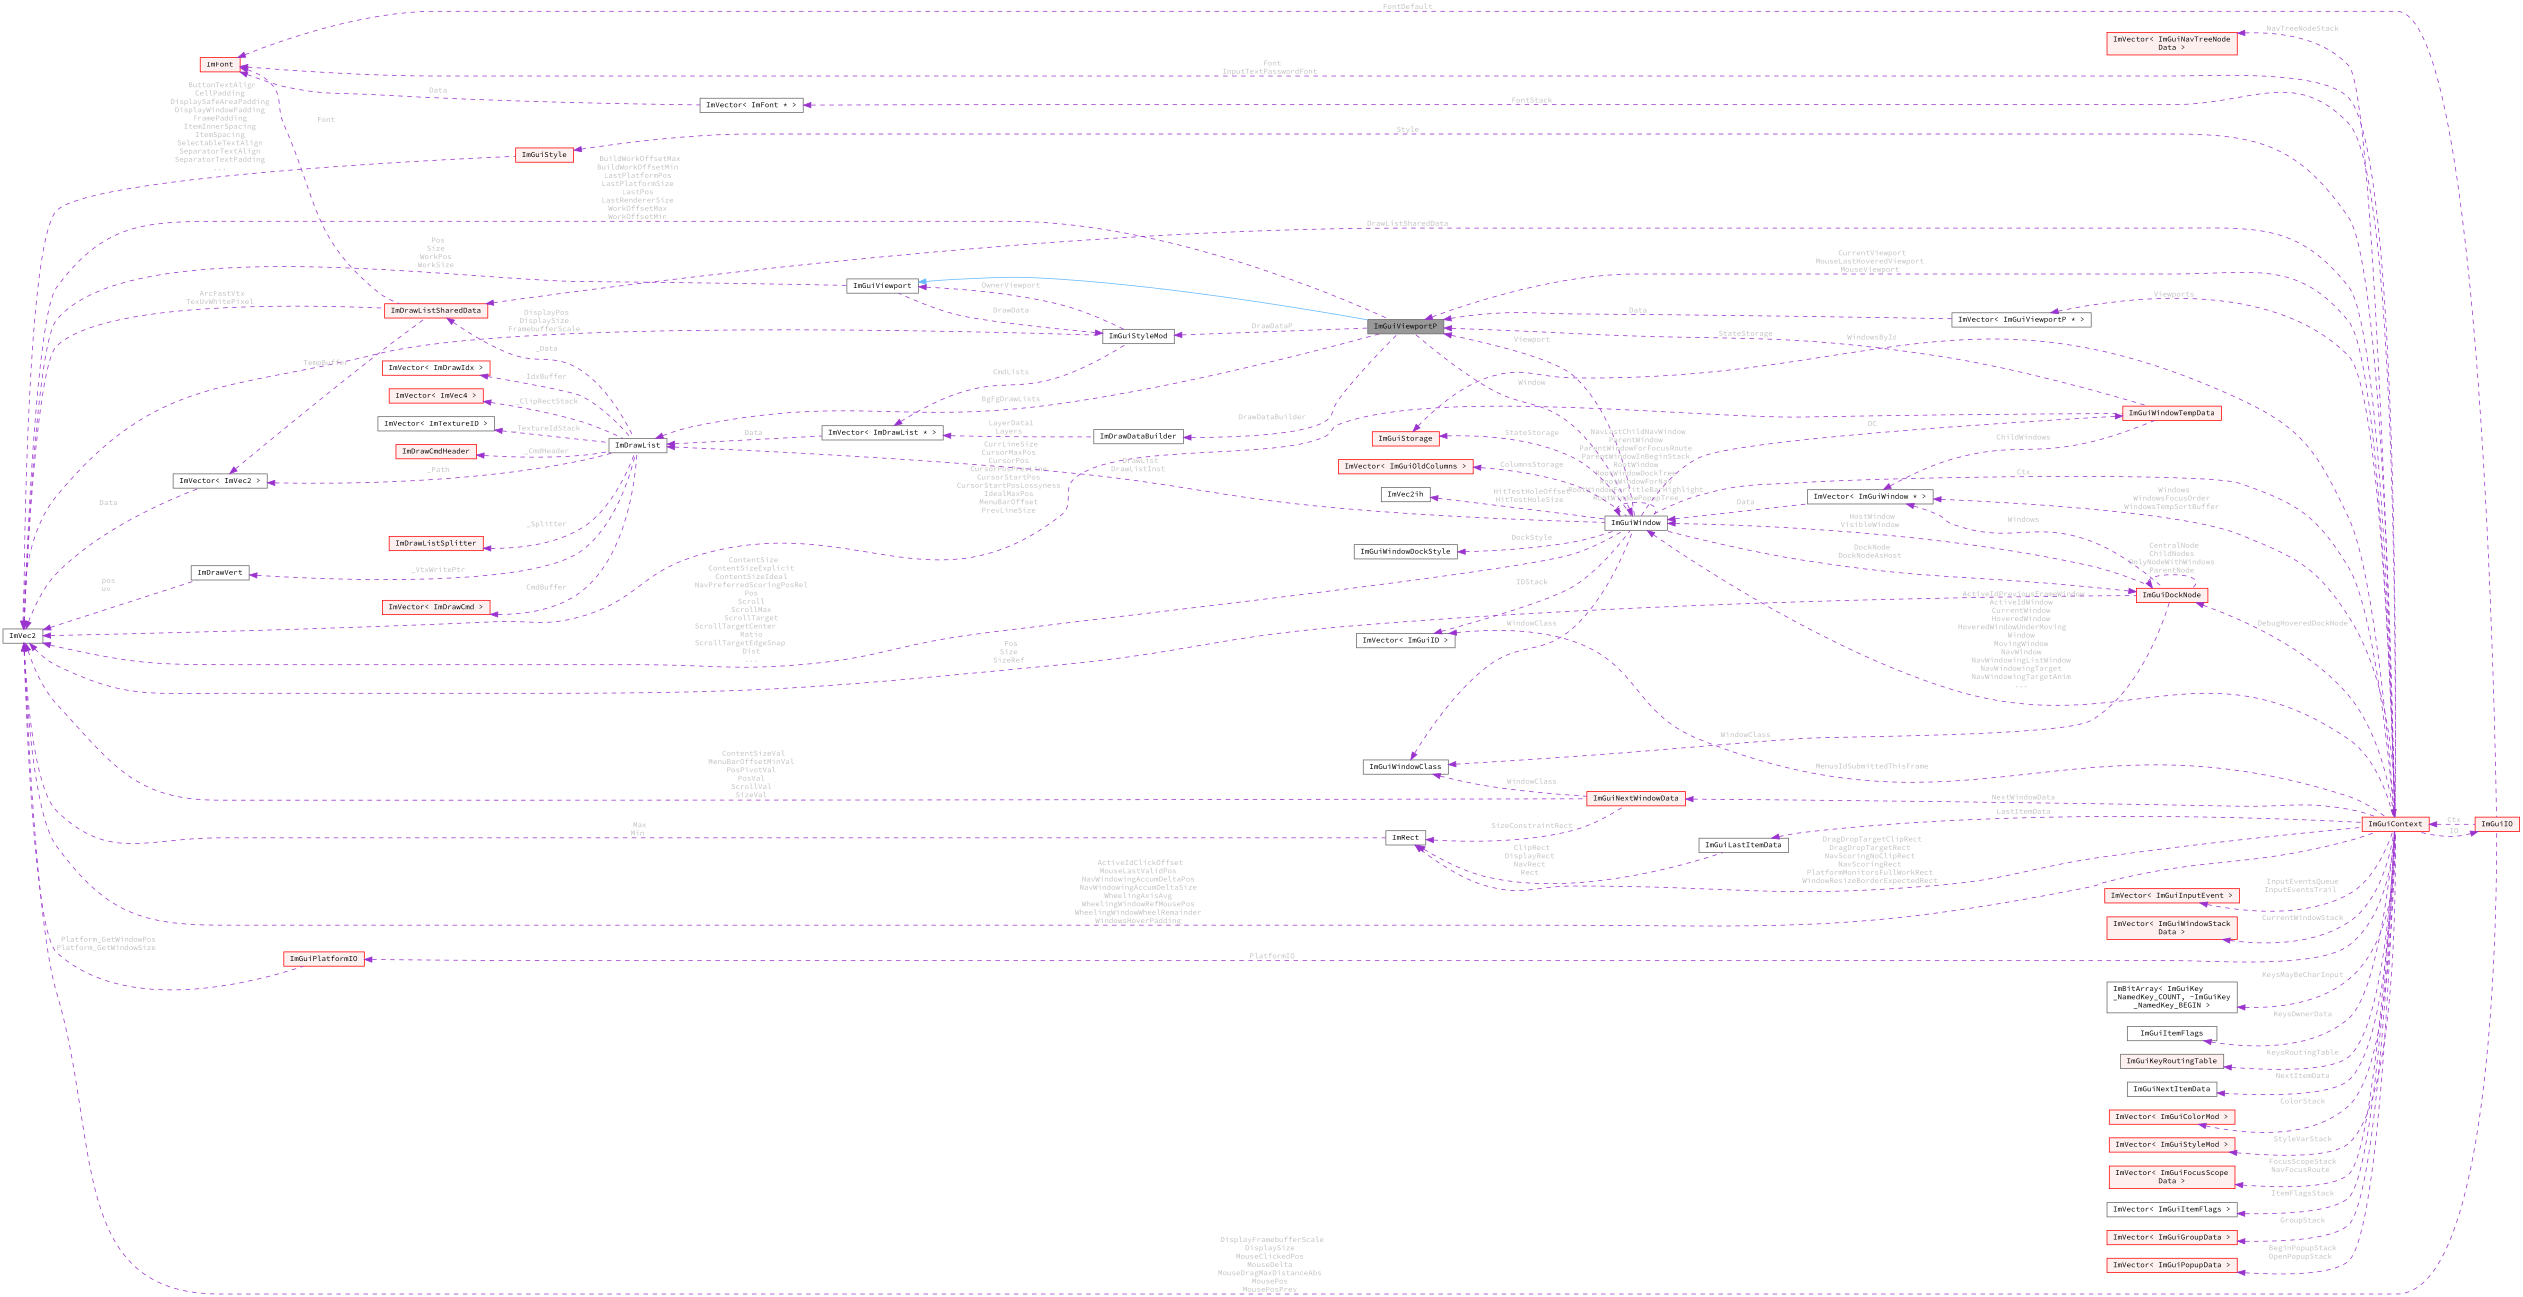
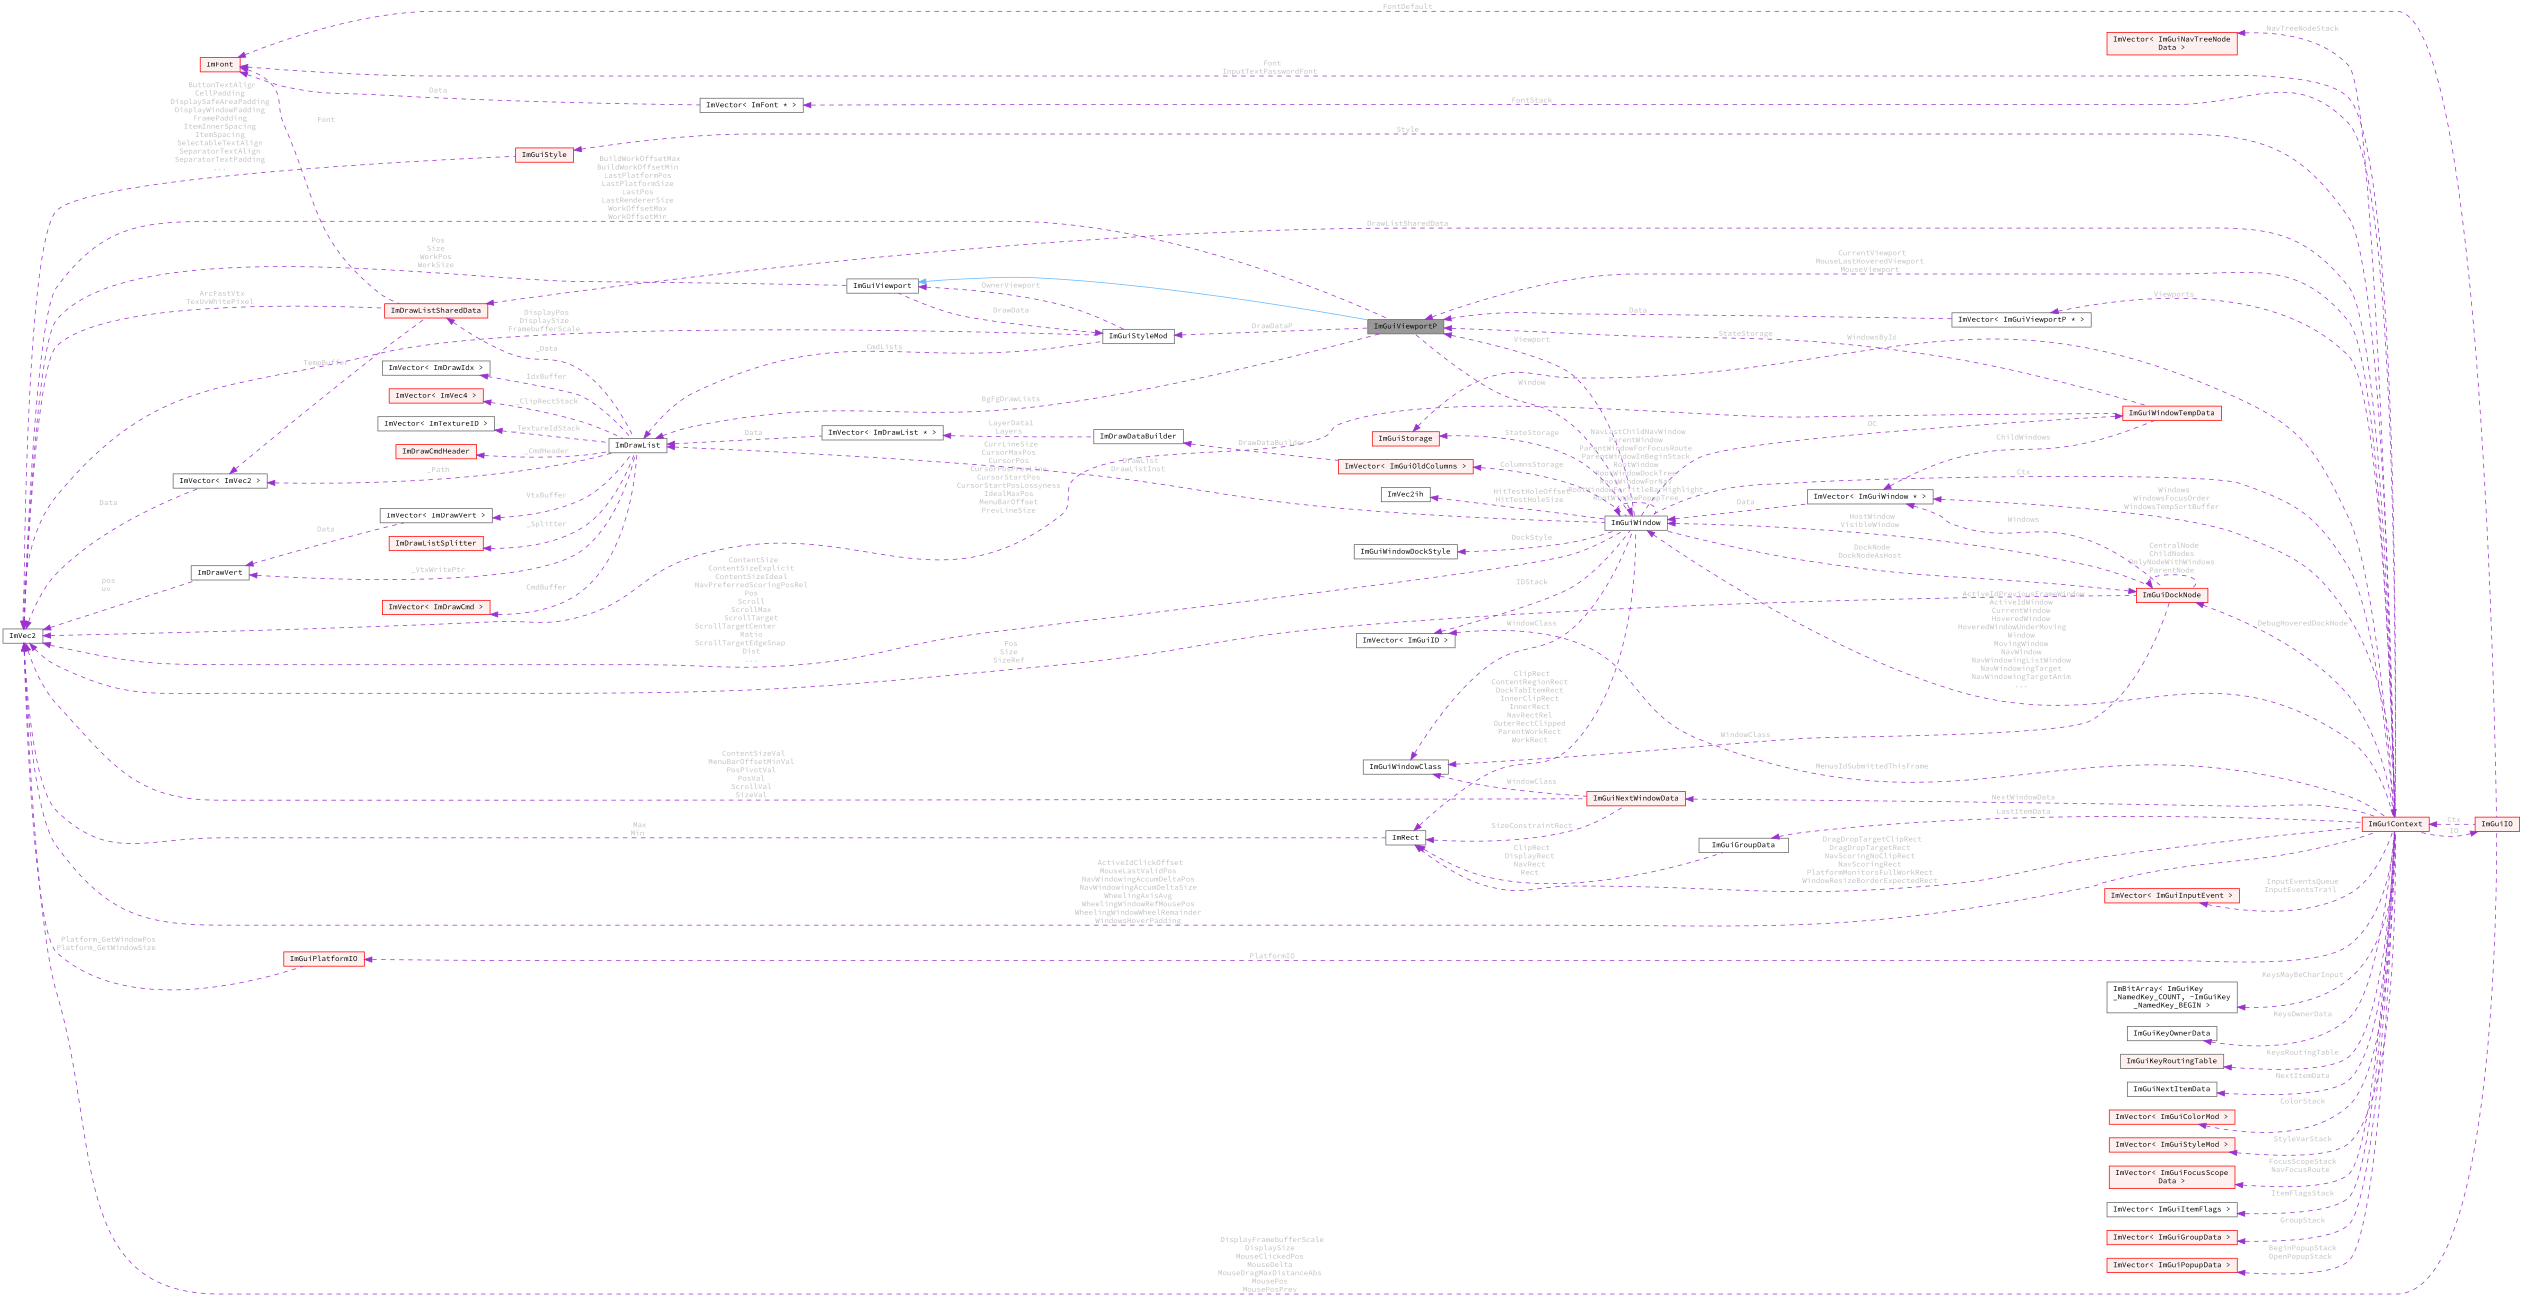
node "ImVector< ImDrawIdx >": color red -> gray40
edge "ImGuiStyleMod" -> "ImVector< ImDrawList * >": now "ImGuiStyleMod" -> "ImDrawList"
edge "ImGuiViewportP" -> "ImDrawDataBuilder": now "ImVector< ImGuiOldColumns >" -> "ImDrawDataBuilder"
node "ImVector< ImDrawVert >": added
edge "ImGuiWindow" -> "ImRect": added, label "ClipRect ContentRegionRect DockTabItemRect InnerClipRect InnerRect NavRectRel OuterRectClipped ParentWorkRect WorkRect"
node "ImGuiLastItemData": label "ImGuiLastItemData" -> "ImGuiGroupData"
node "ImVector< ImGuiWindowStack Data >": removed
node "ImGuiItemFlags": label "ImGuiItemFlags" -> "ImGuiKeyOwnerData"
